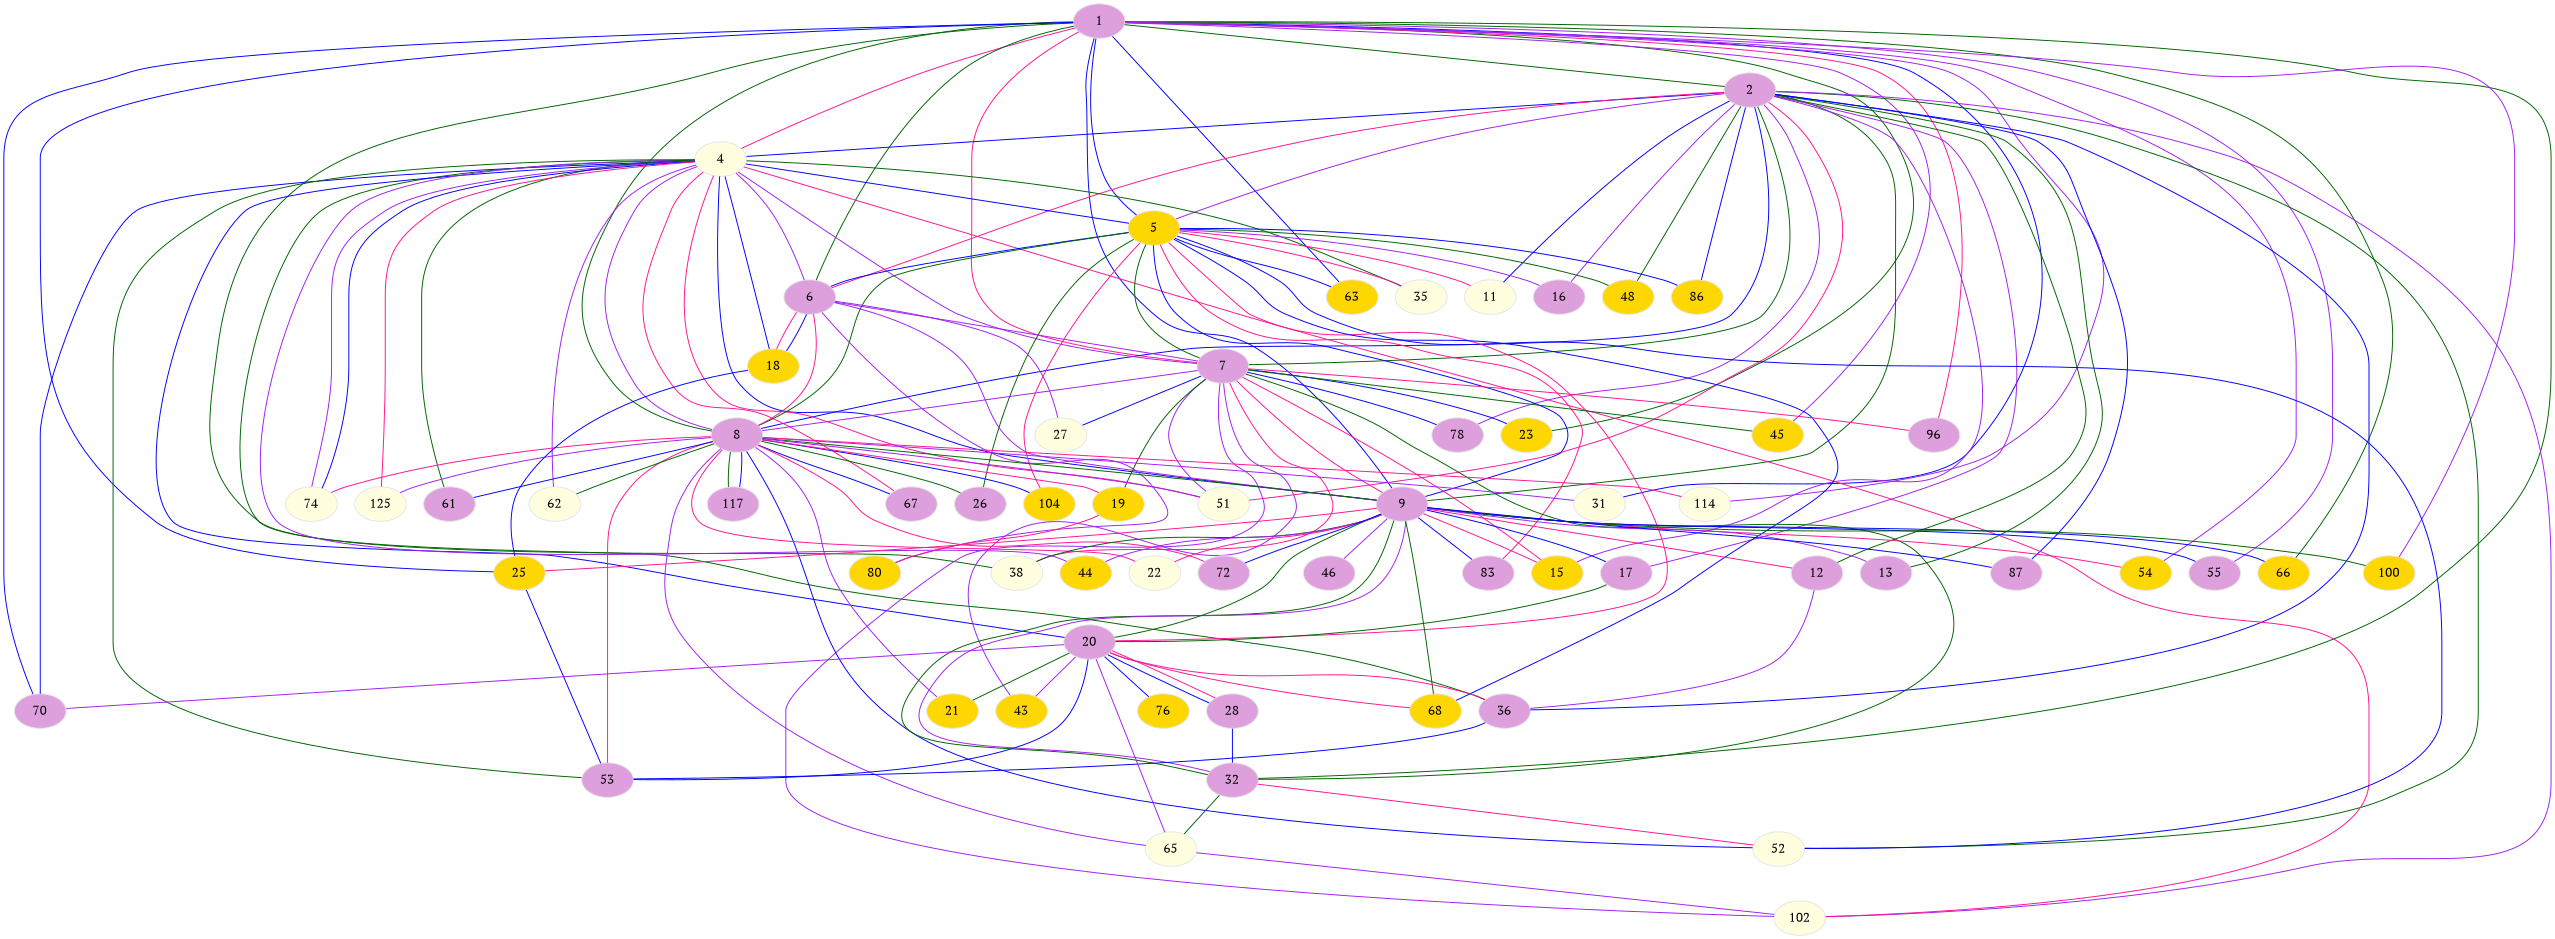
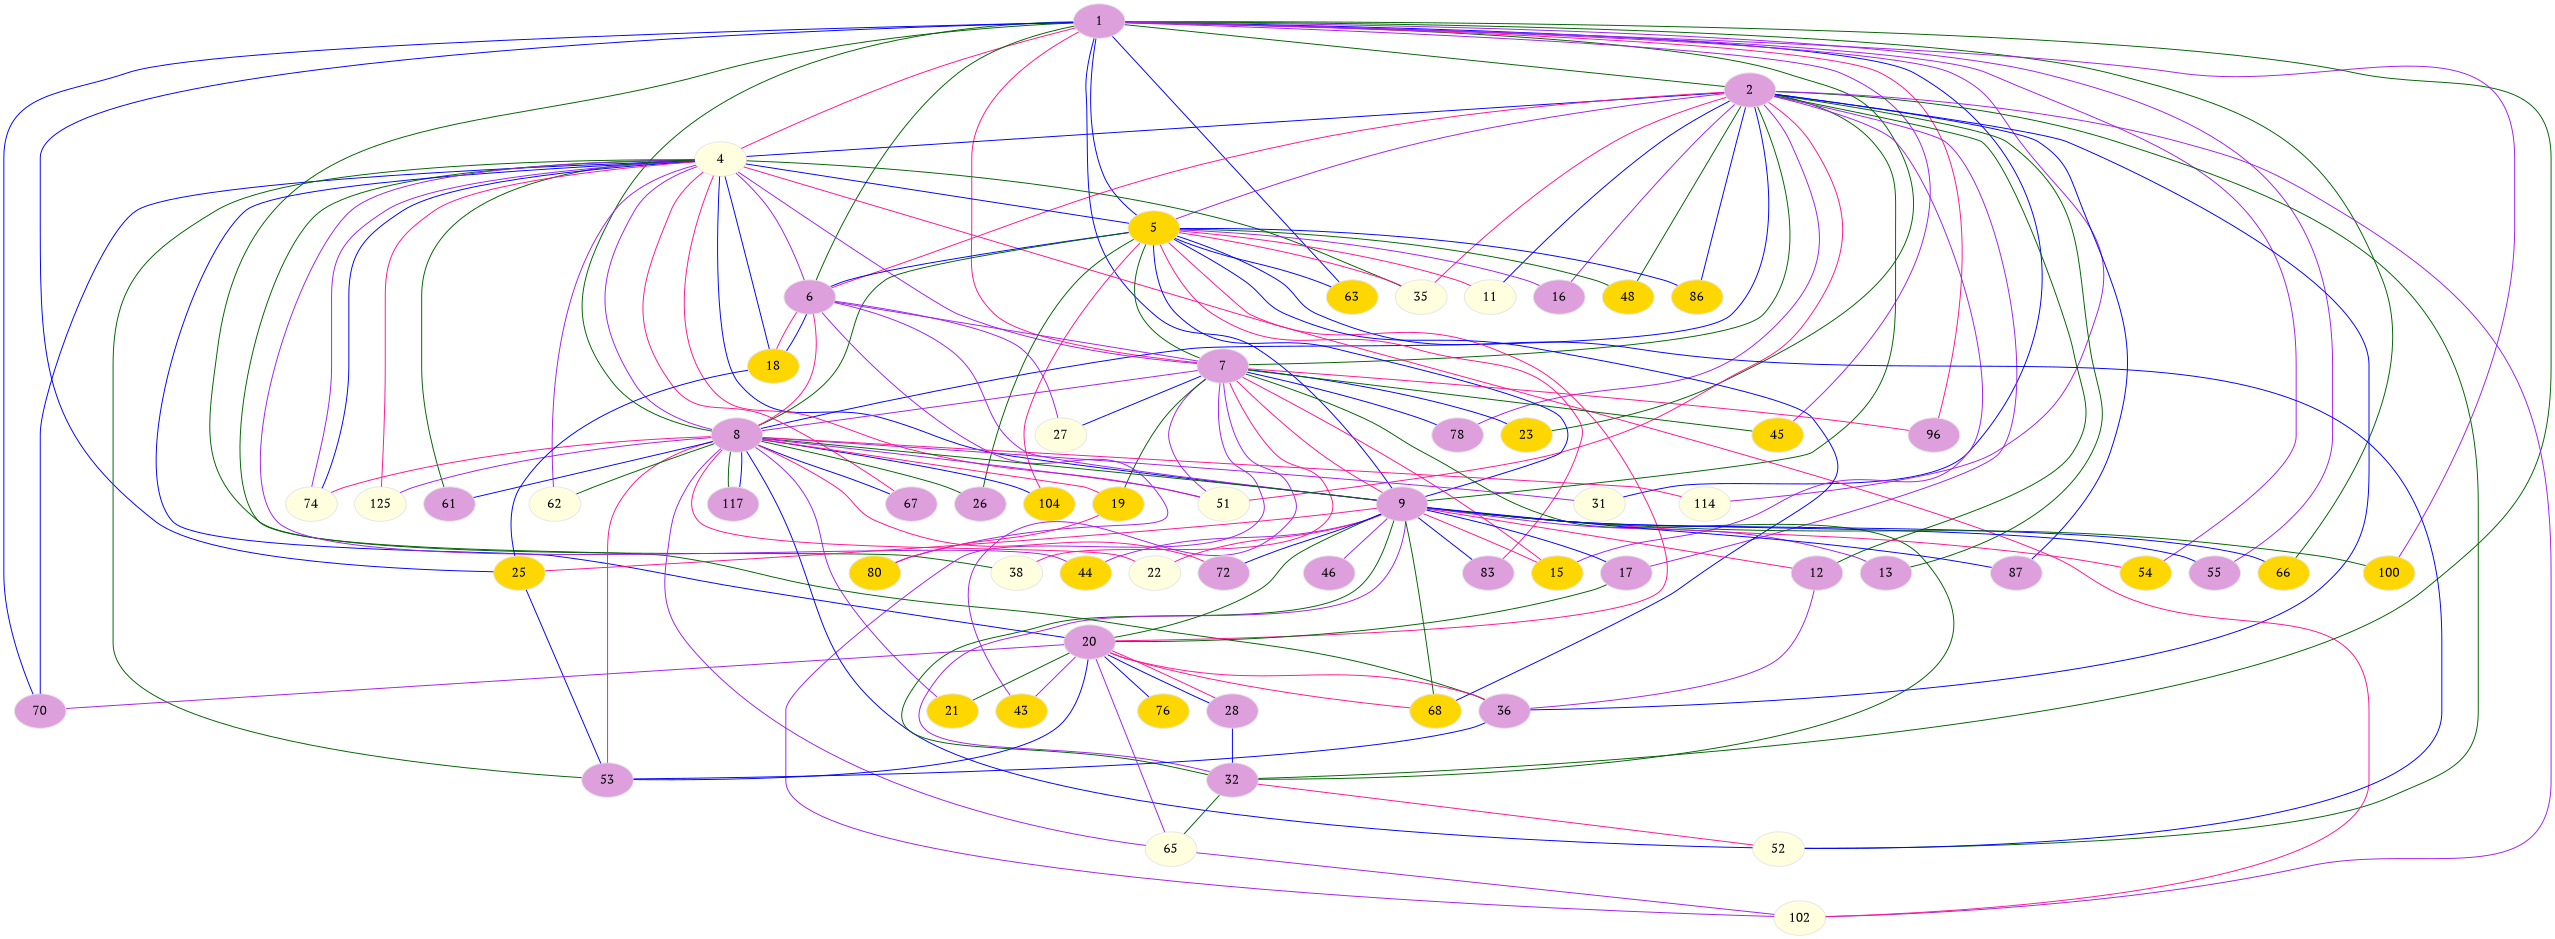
edge "2" -- "35": added
edge "9" -- "38": removed
